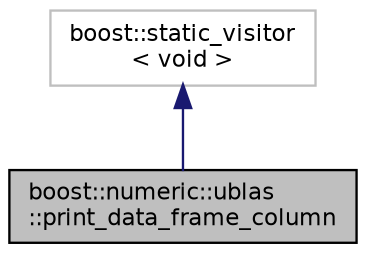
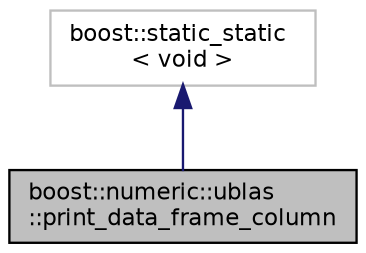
node "boost::static_visitor < void >": label "boost::static_visitor < void >" -> "boost::static_static < void >"
